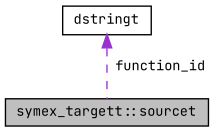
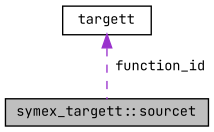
node "dstringt": label "dstringt" -> "targett"
